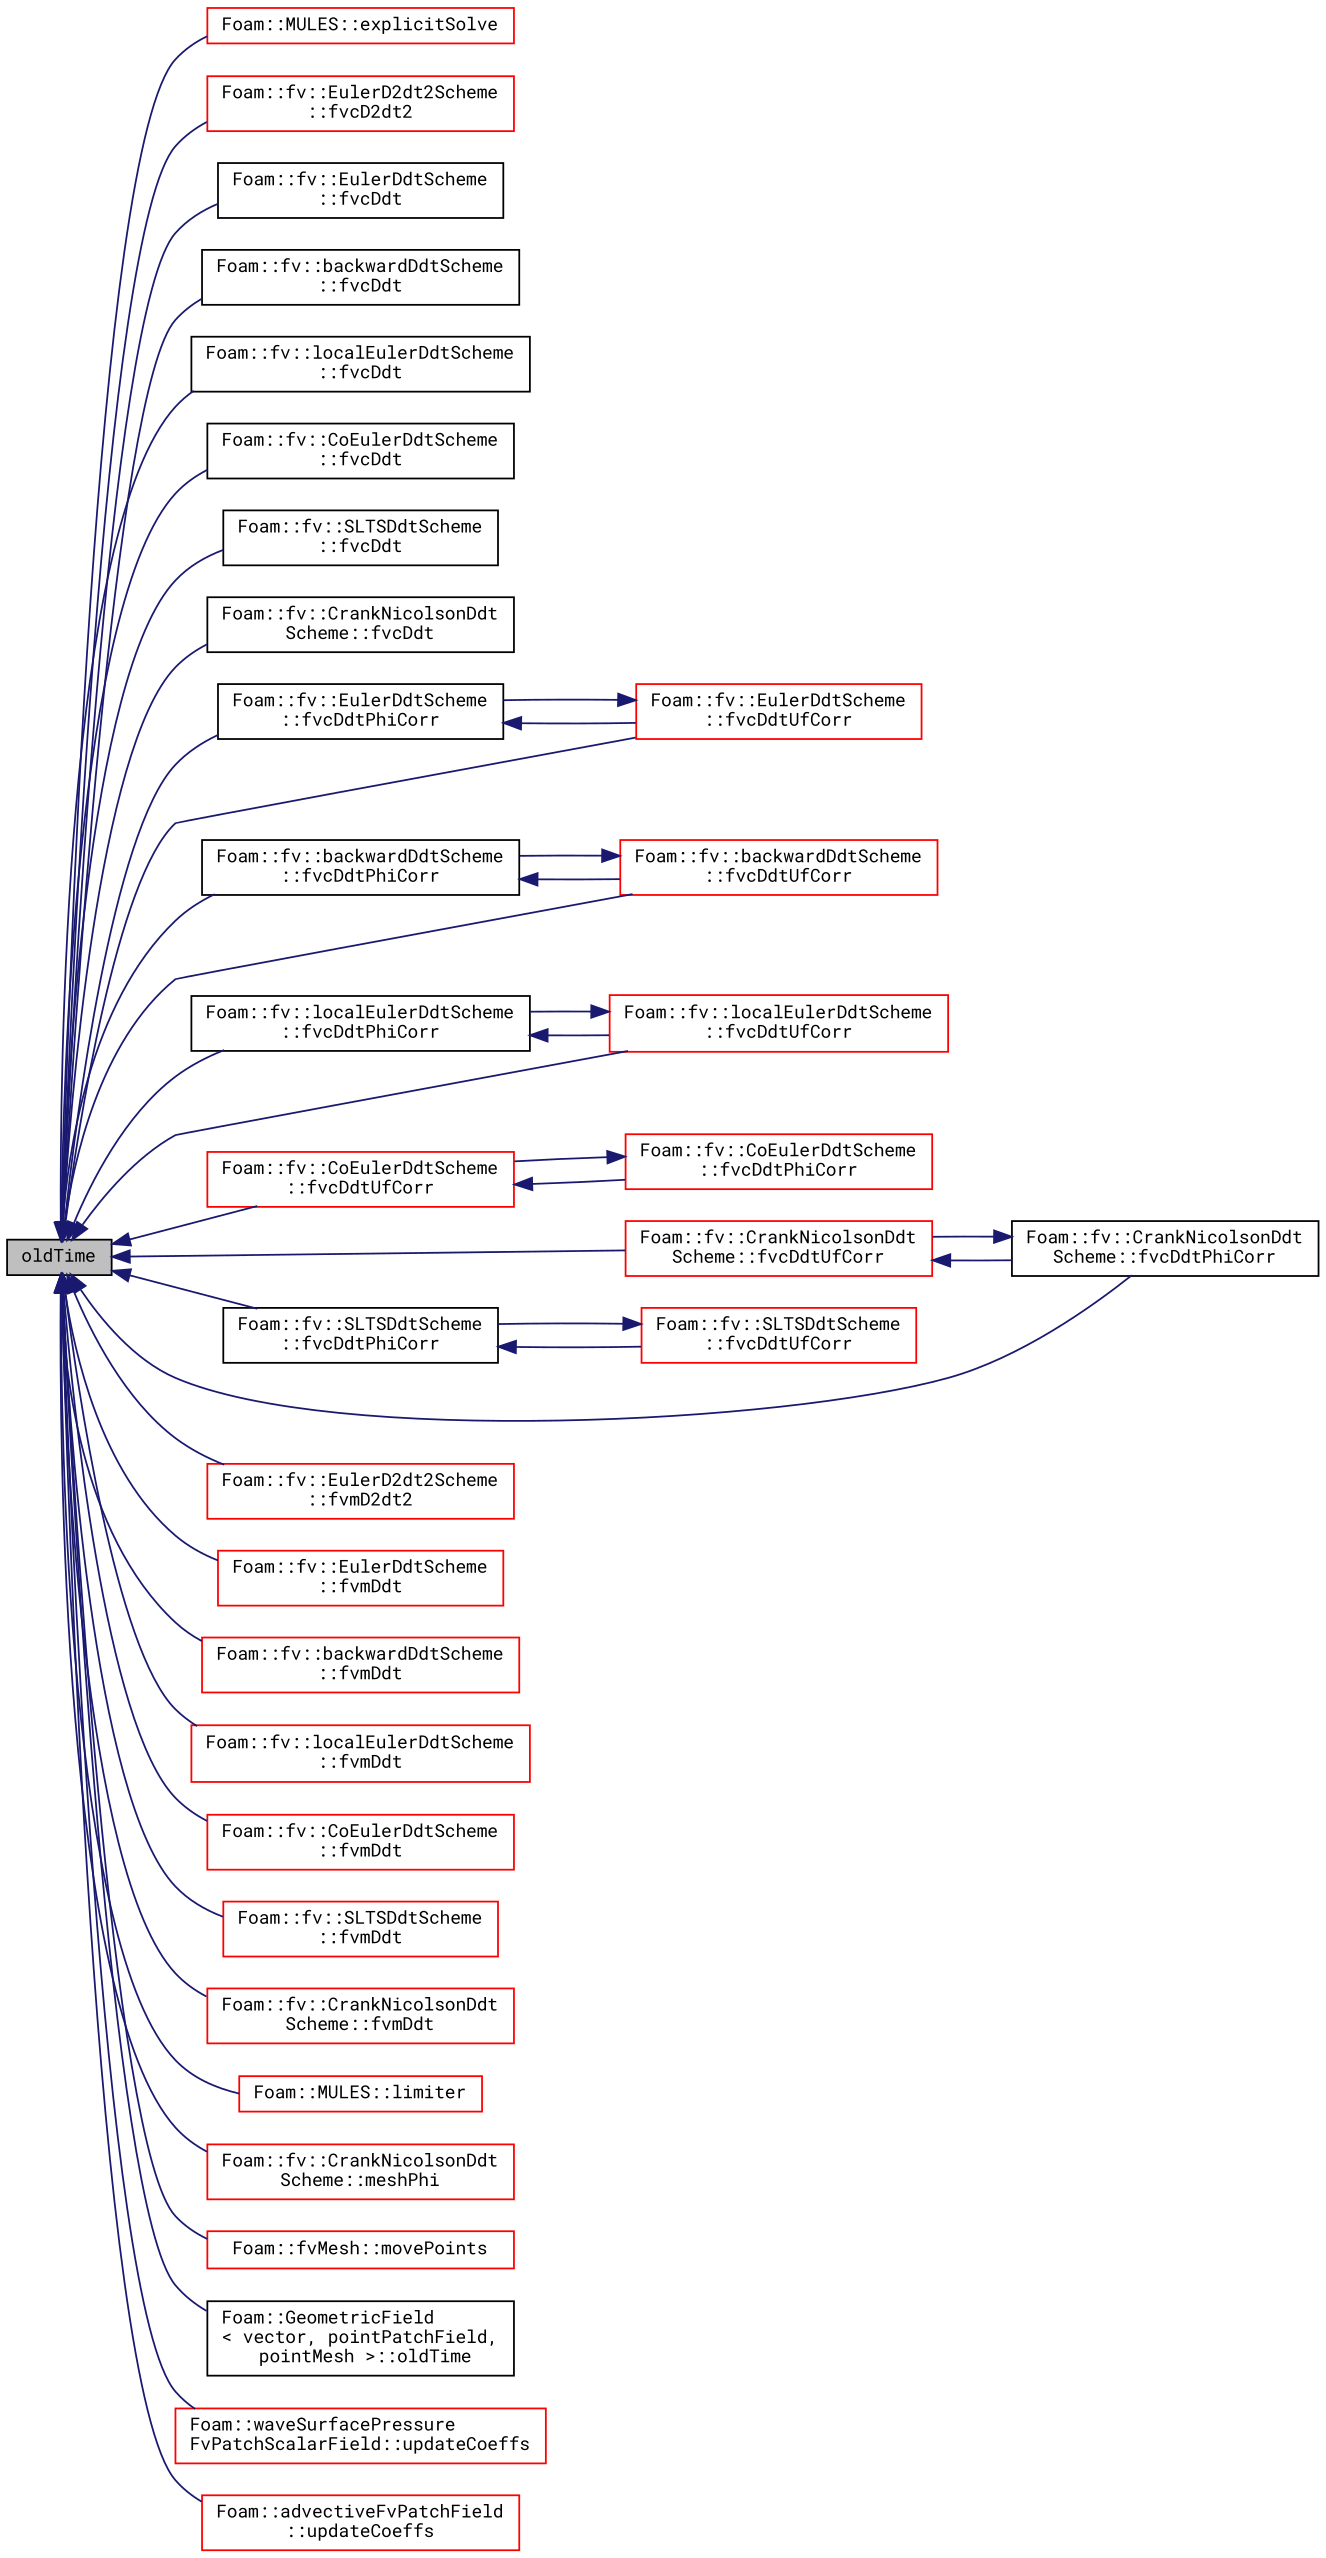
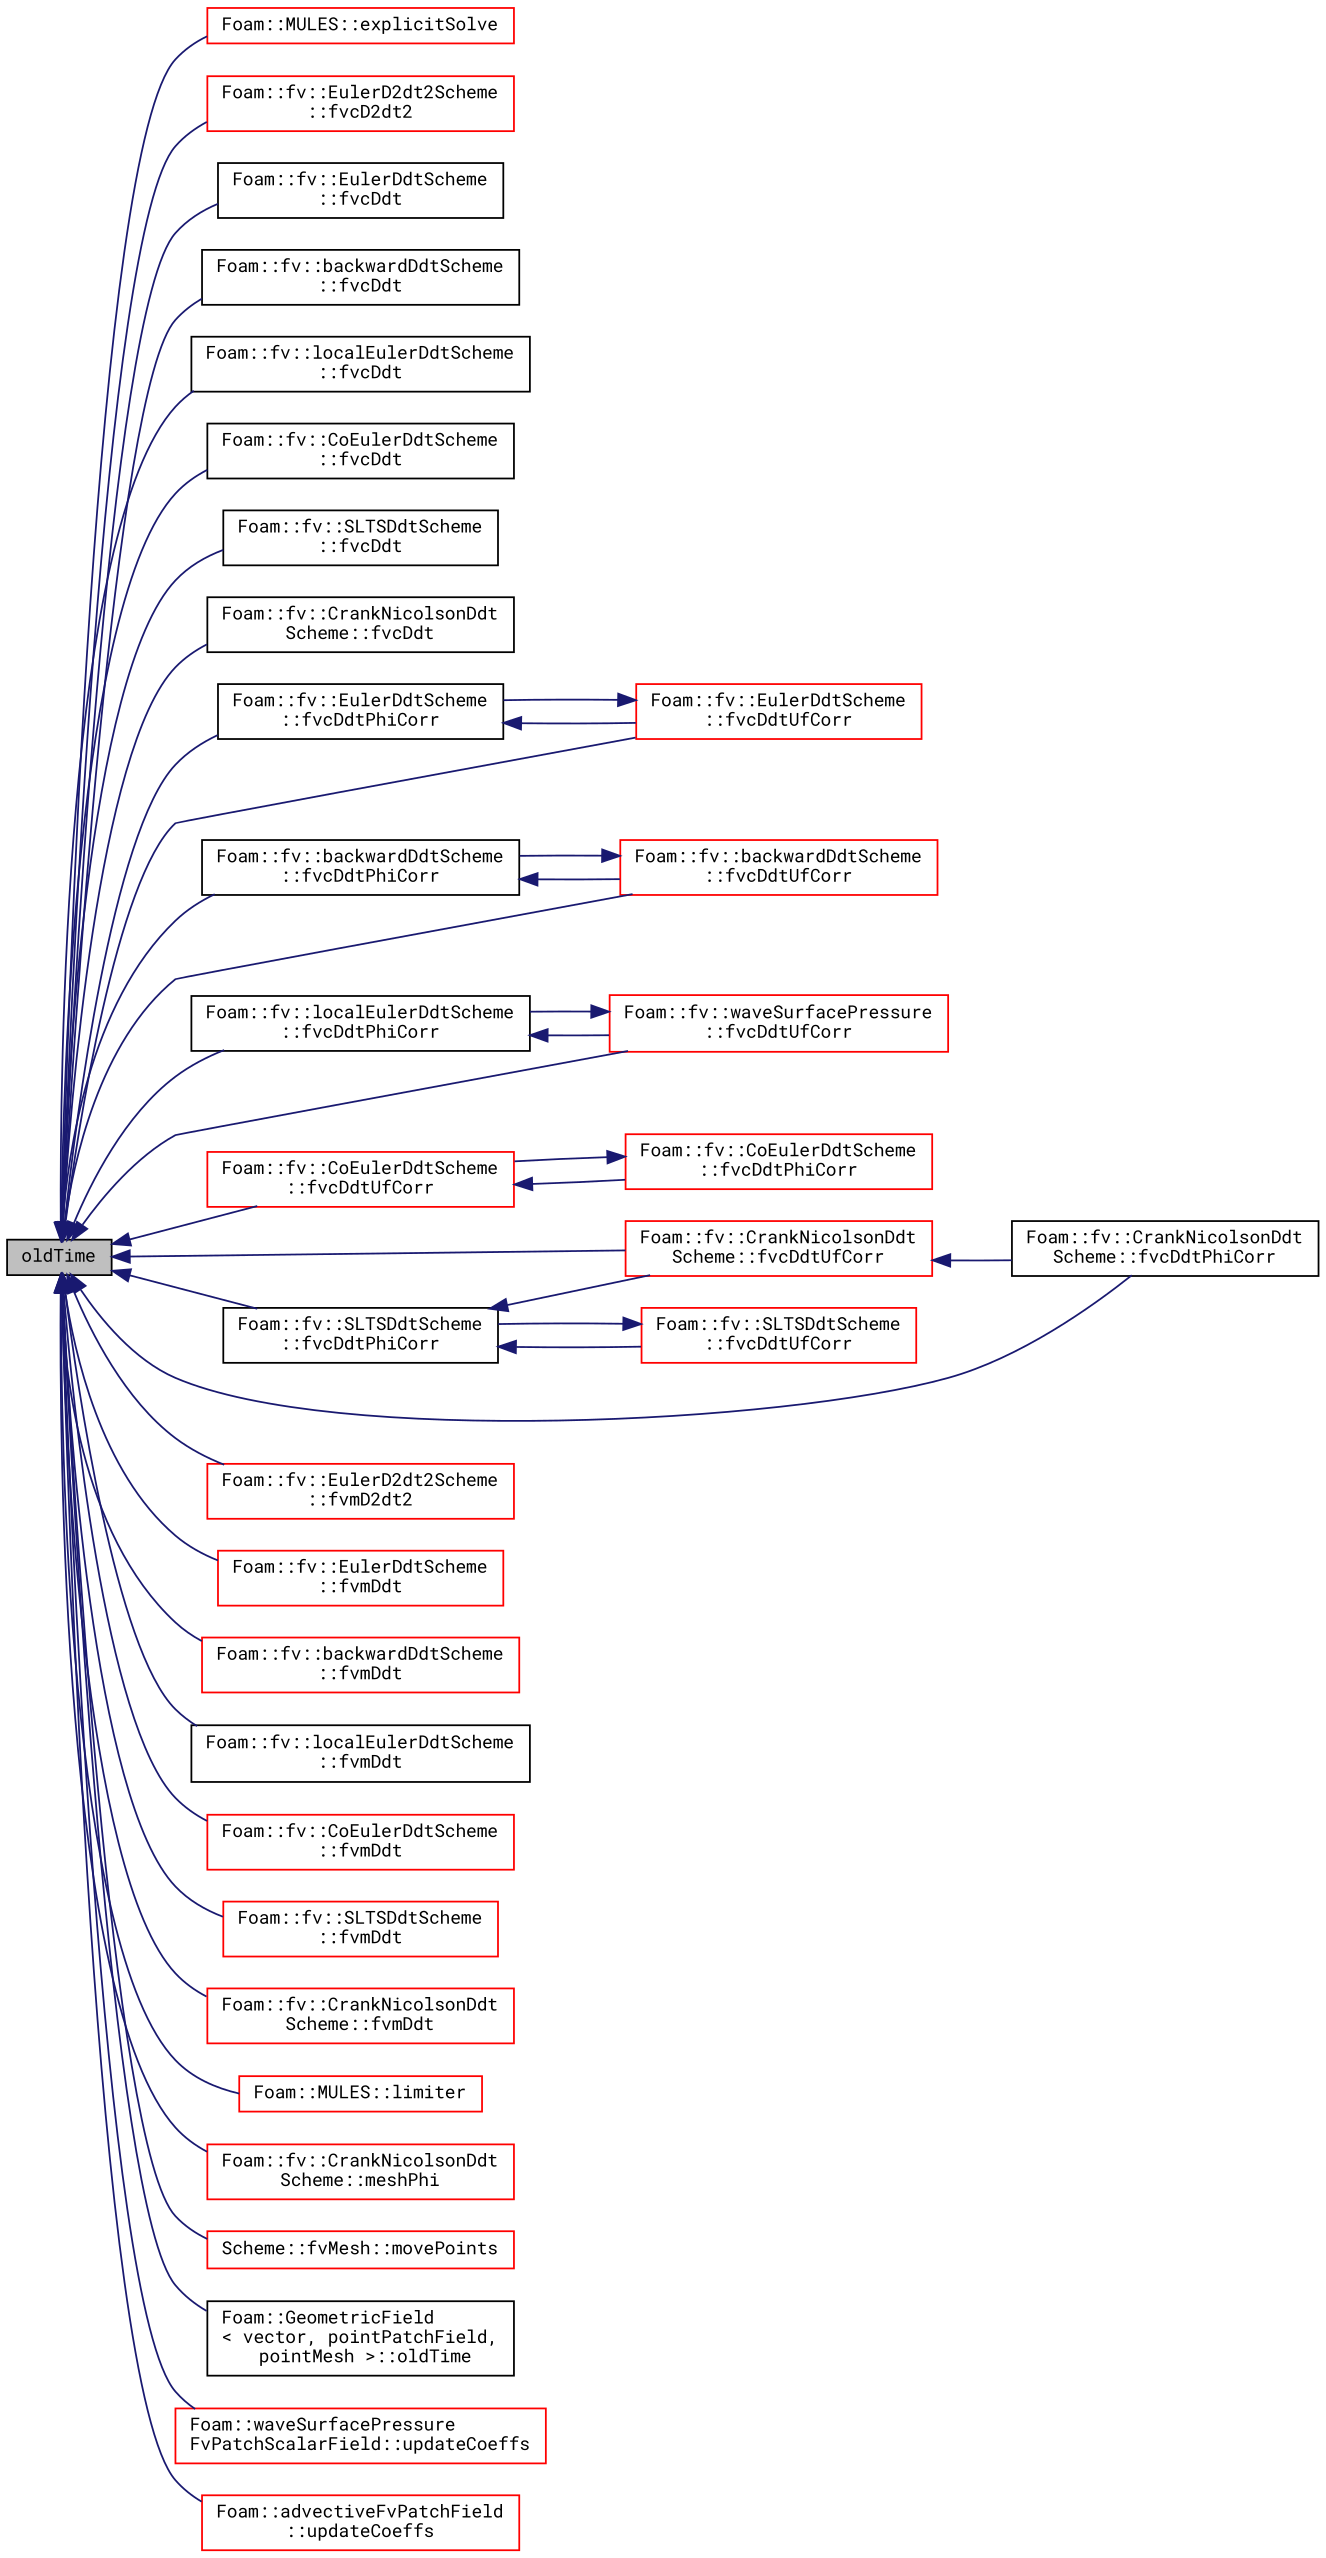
node "Foam::fv::localEulerDdtScheme ::fvcDdtUfCorr": label "Foam::fv::localEulerDdtScheme ::fvcDdtUfCorr" -> "Foam::fv::waveSurfacePressure ::fvcDdtUfCorr"
edge "Foam::fv::CrankNicolsonDdt Scheme::fvcDdtUfCorr" -> "Foam::fv::CrankNicolsonDdt Scheme::fvcDdtPhiCorr": now "Foam::fv::CrankNicolsonDdt Scheme::fvcDdtUfCorr" -> "Foam::fv::SLTSDdtScheme ::fvcDdtPhiCorr"
node "Foam::fv::localEulerDdtScheme ::fvmDdt": color red -> black
node "Foam::fvMesh::movePoints": label "Foam::fvMesh::movePoints" -> "Scheme::fvMesh::movePoints"
